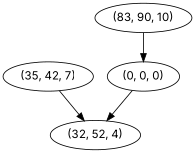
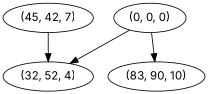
edge "(83, 90, 10)" -> "(0, 0, 0)": reversed
node "(35, 42, 7)": label "(35, 42, 7)" -> "(45, 42, 7)"
